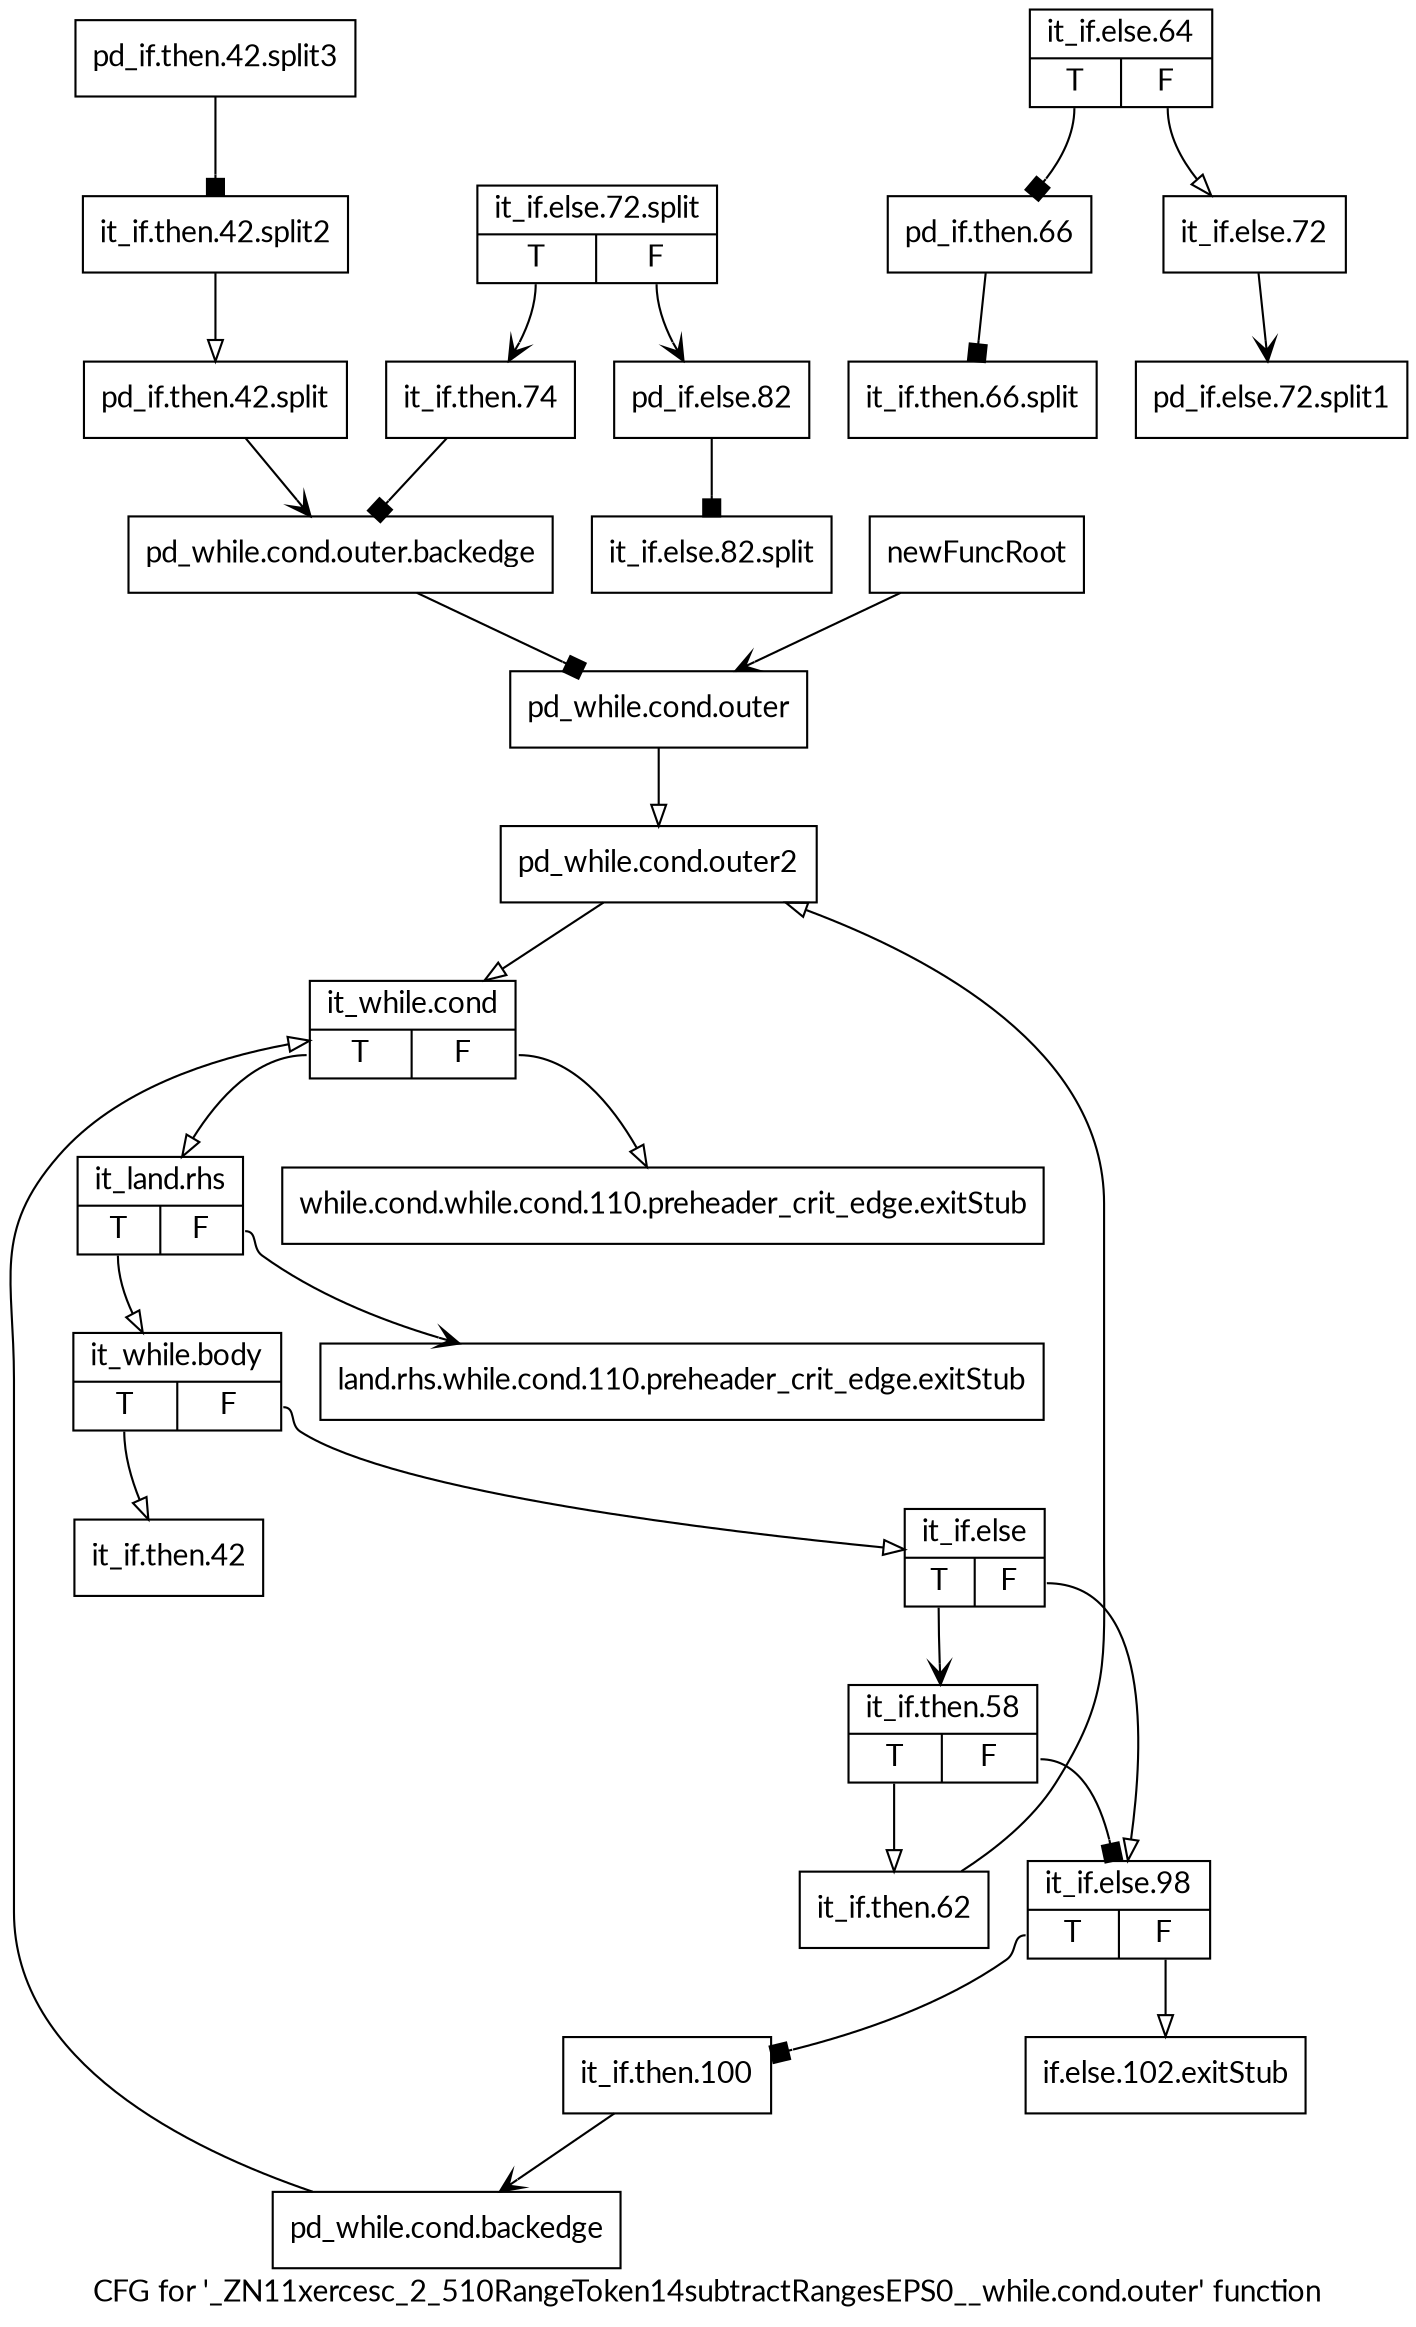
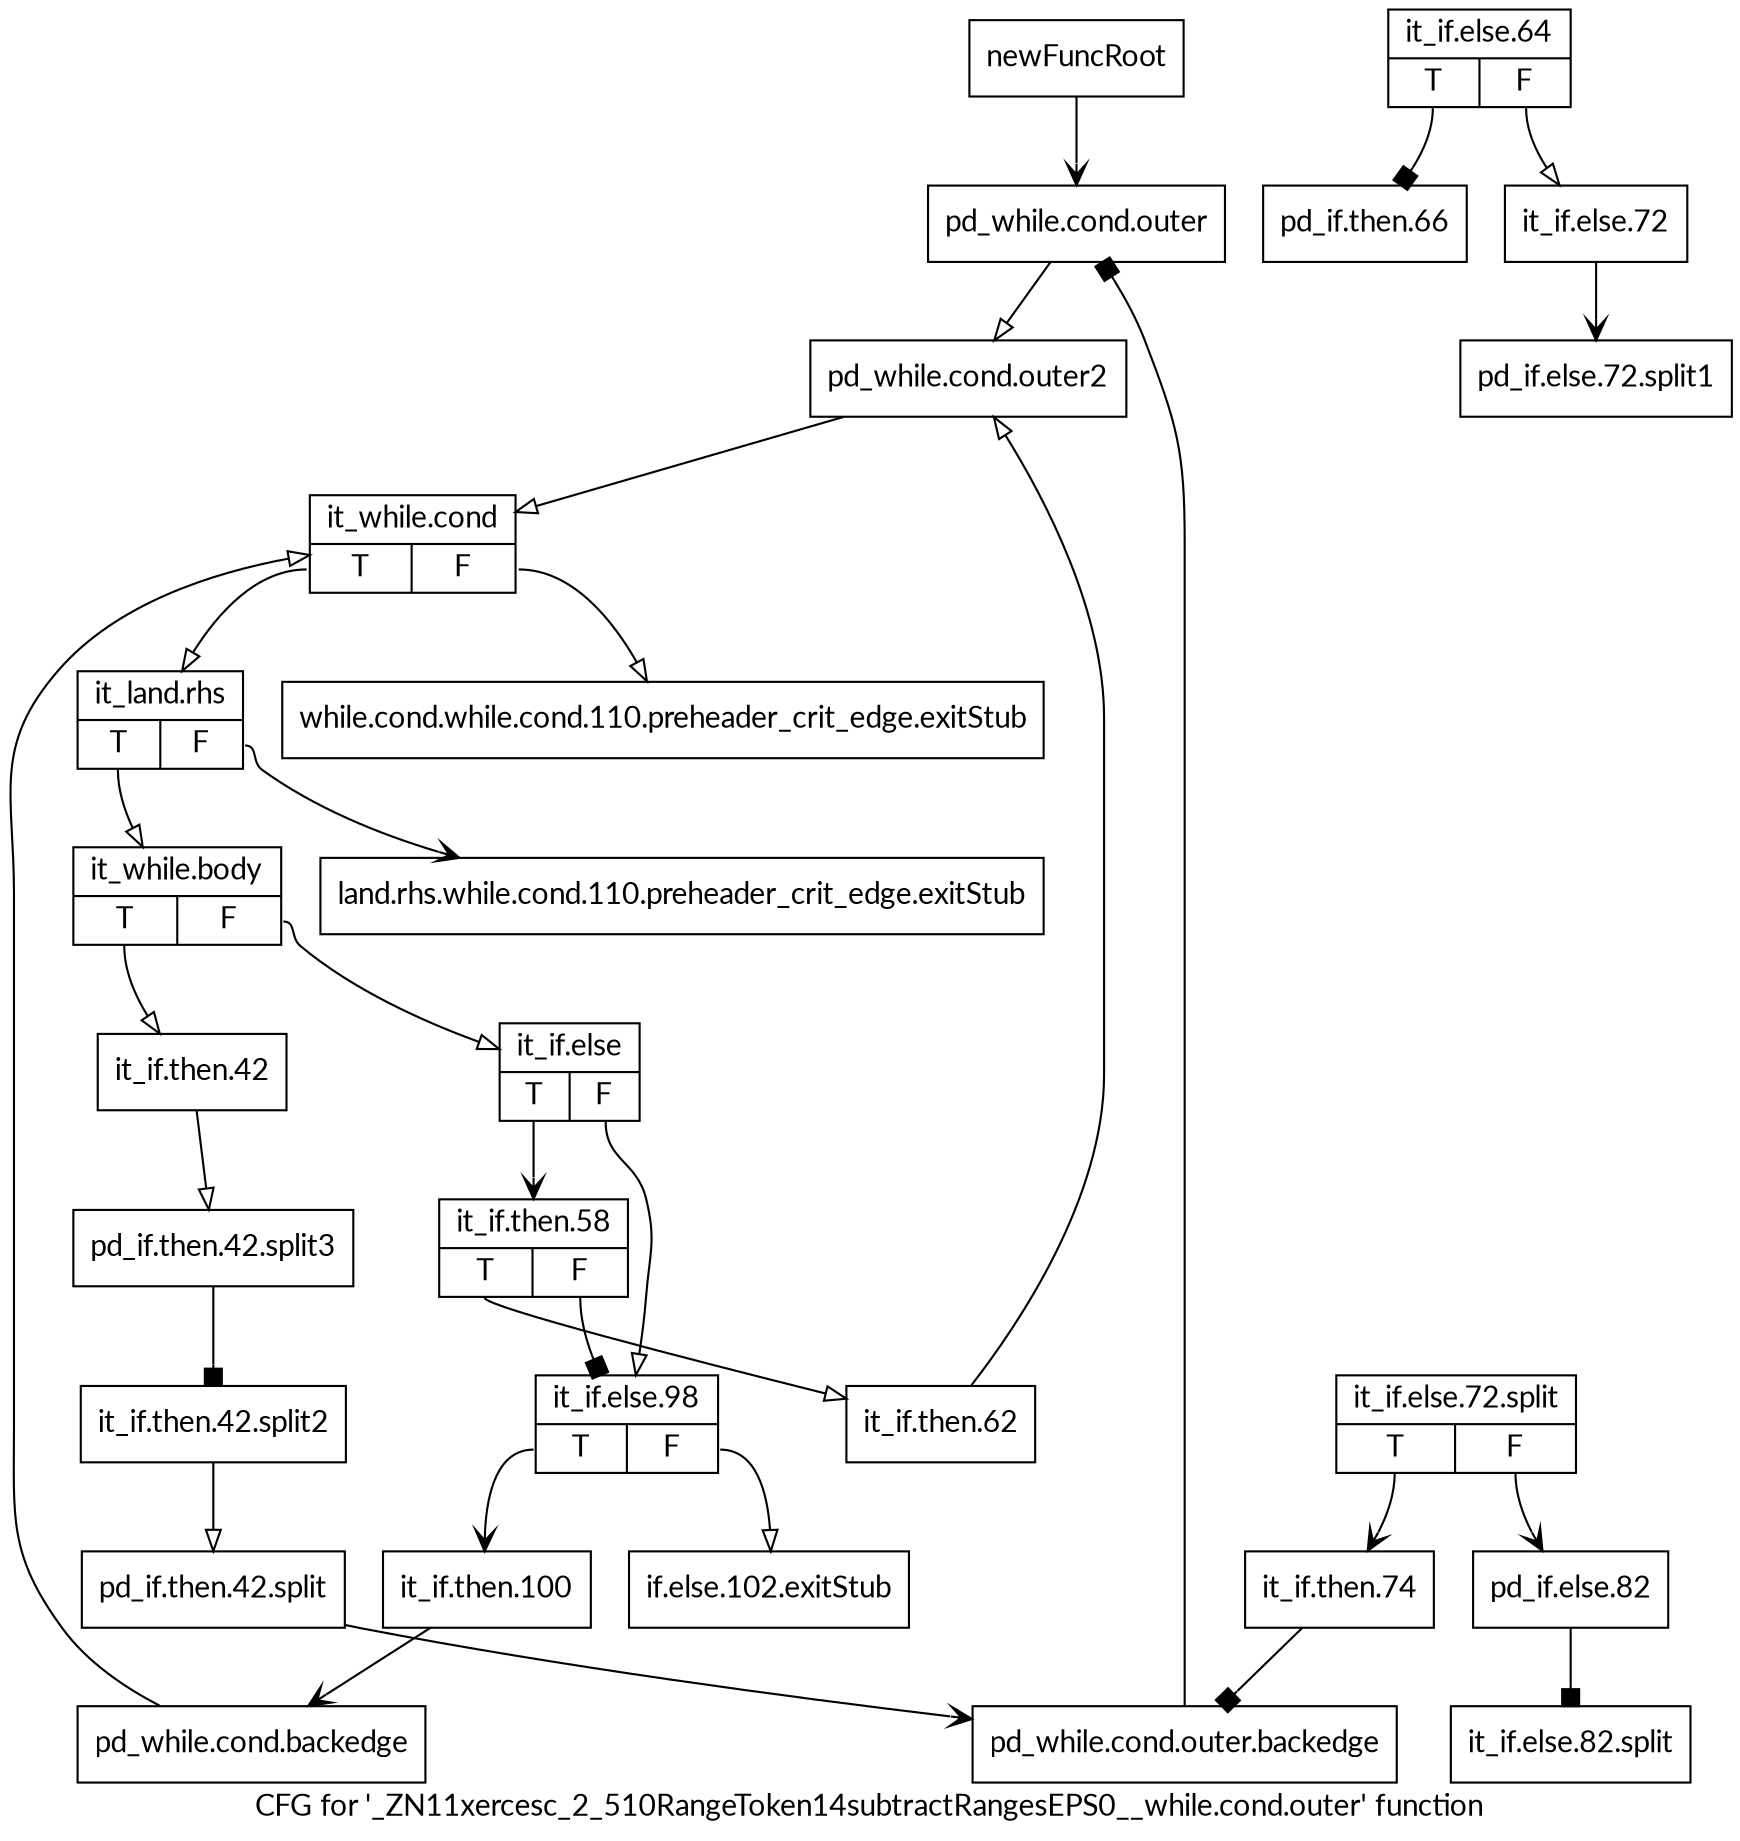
node "it_if.then.66.split": removed
edge "it_if.then.42" -> "pd_if.then.42.split3": added
edge "it_if.else.98" -> "it_if.then.100": arrowhead box -> vee
